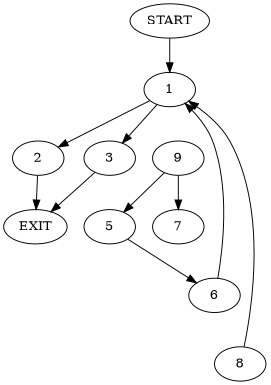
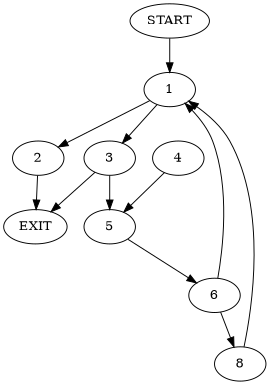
node "9": label "9" -> "4"
edge "3" -> "5": added
node "7": removed
edge "6" -> "8": added
